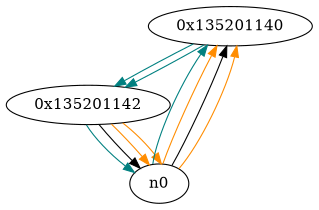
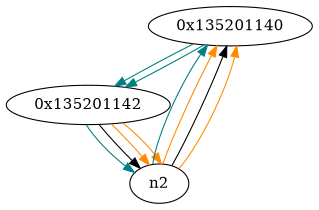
node "n0": label "n0" -> "n2"
